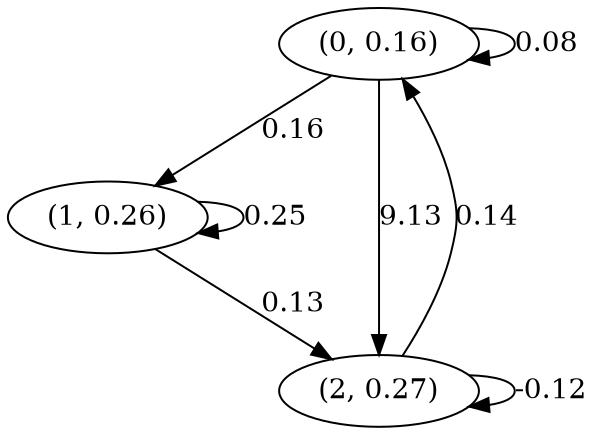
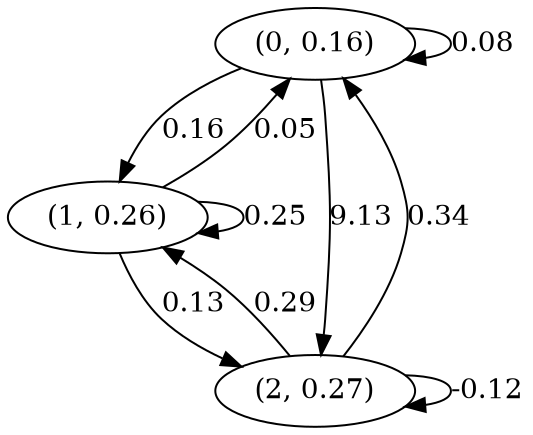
edge "(1, 0.26)" -> "(0, 0.16)": added, label "0.05"
edge "(2, 0.27)" -> "(0, 0.16)": label "0.14" -> "0.34"
edge "(2, 0.27)" -> "(1, 0.26)": added, label "0.29"
